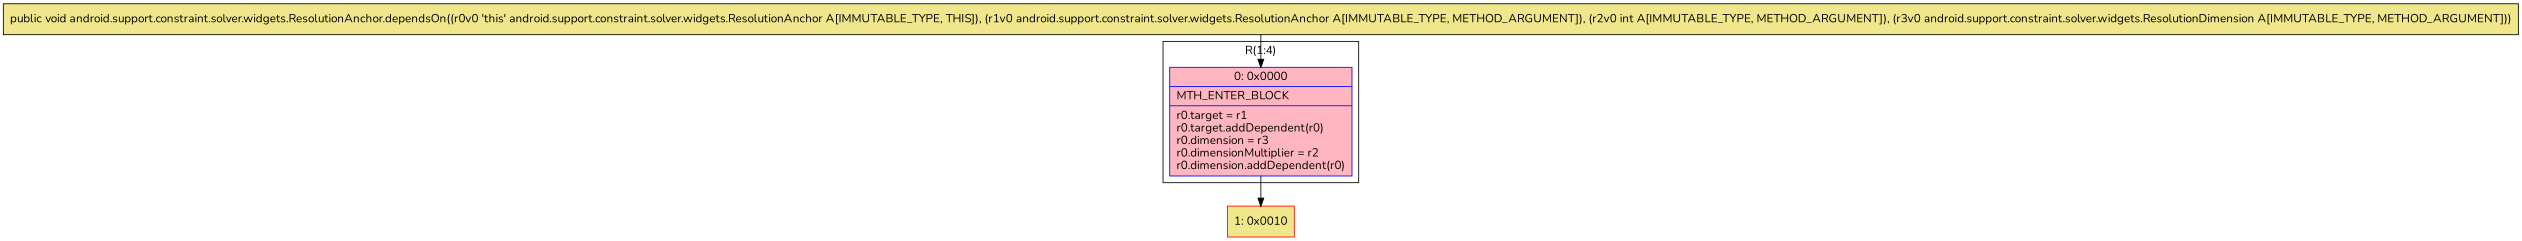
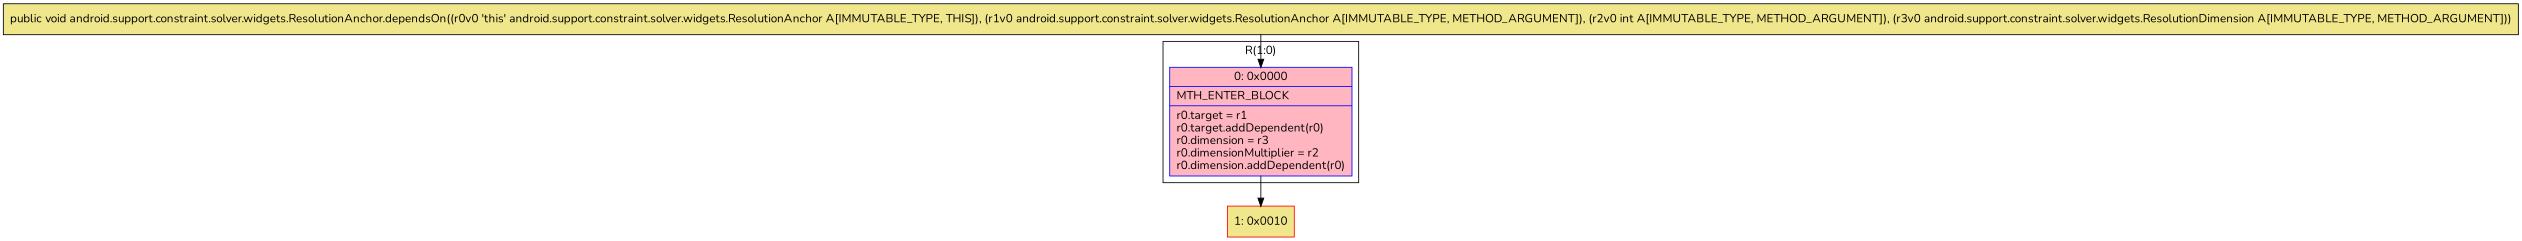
cluster "R(1:4)": label "R(1:4)" -> "R(1:0)"
